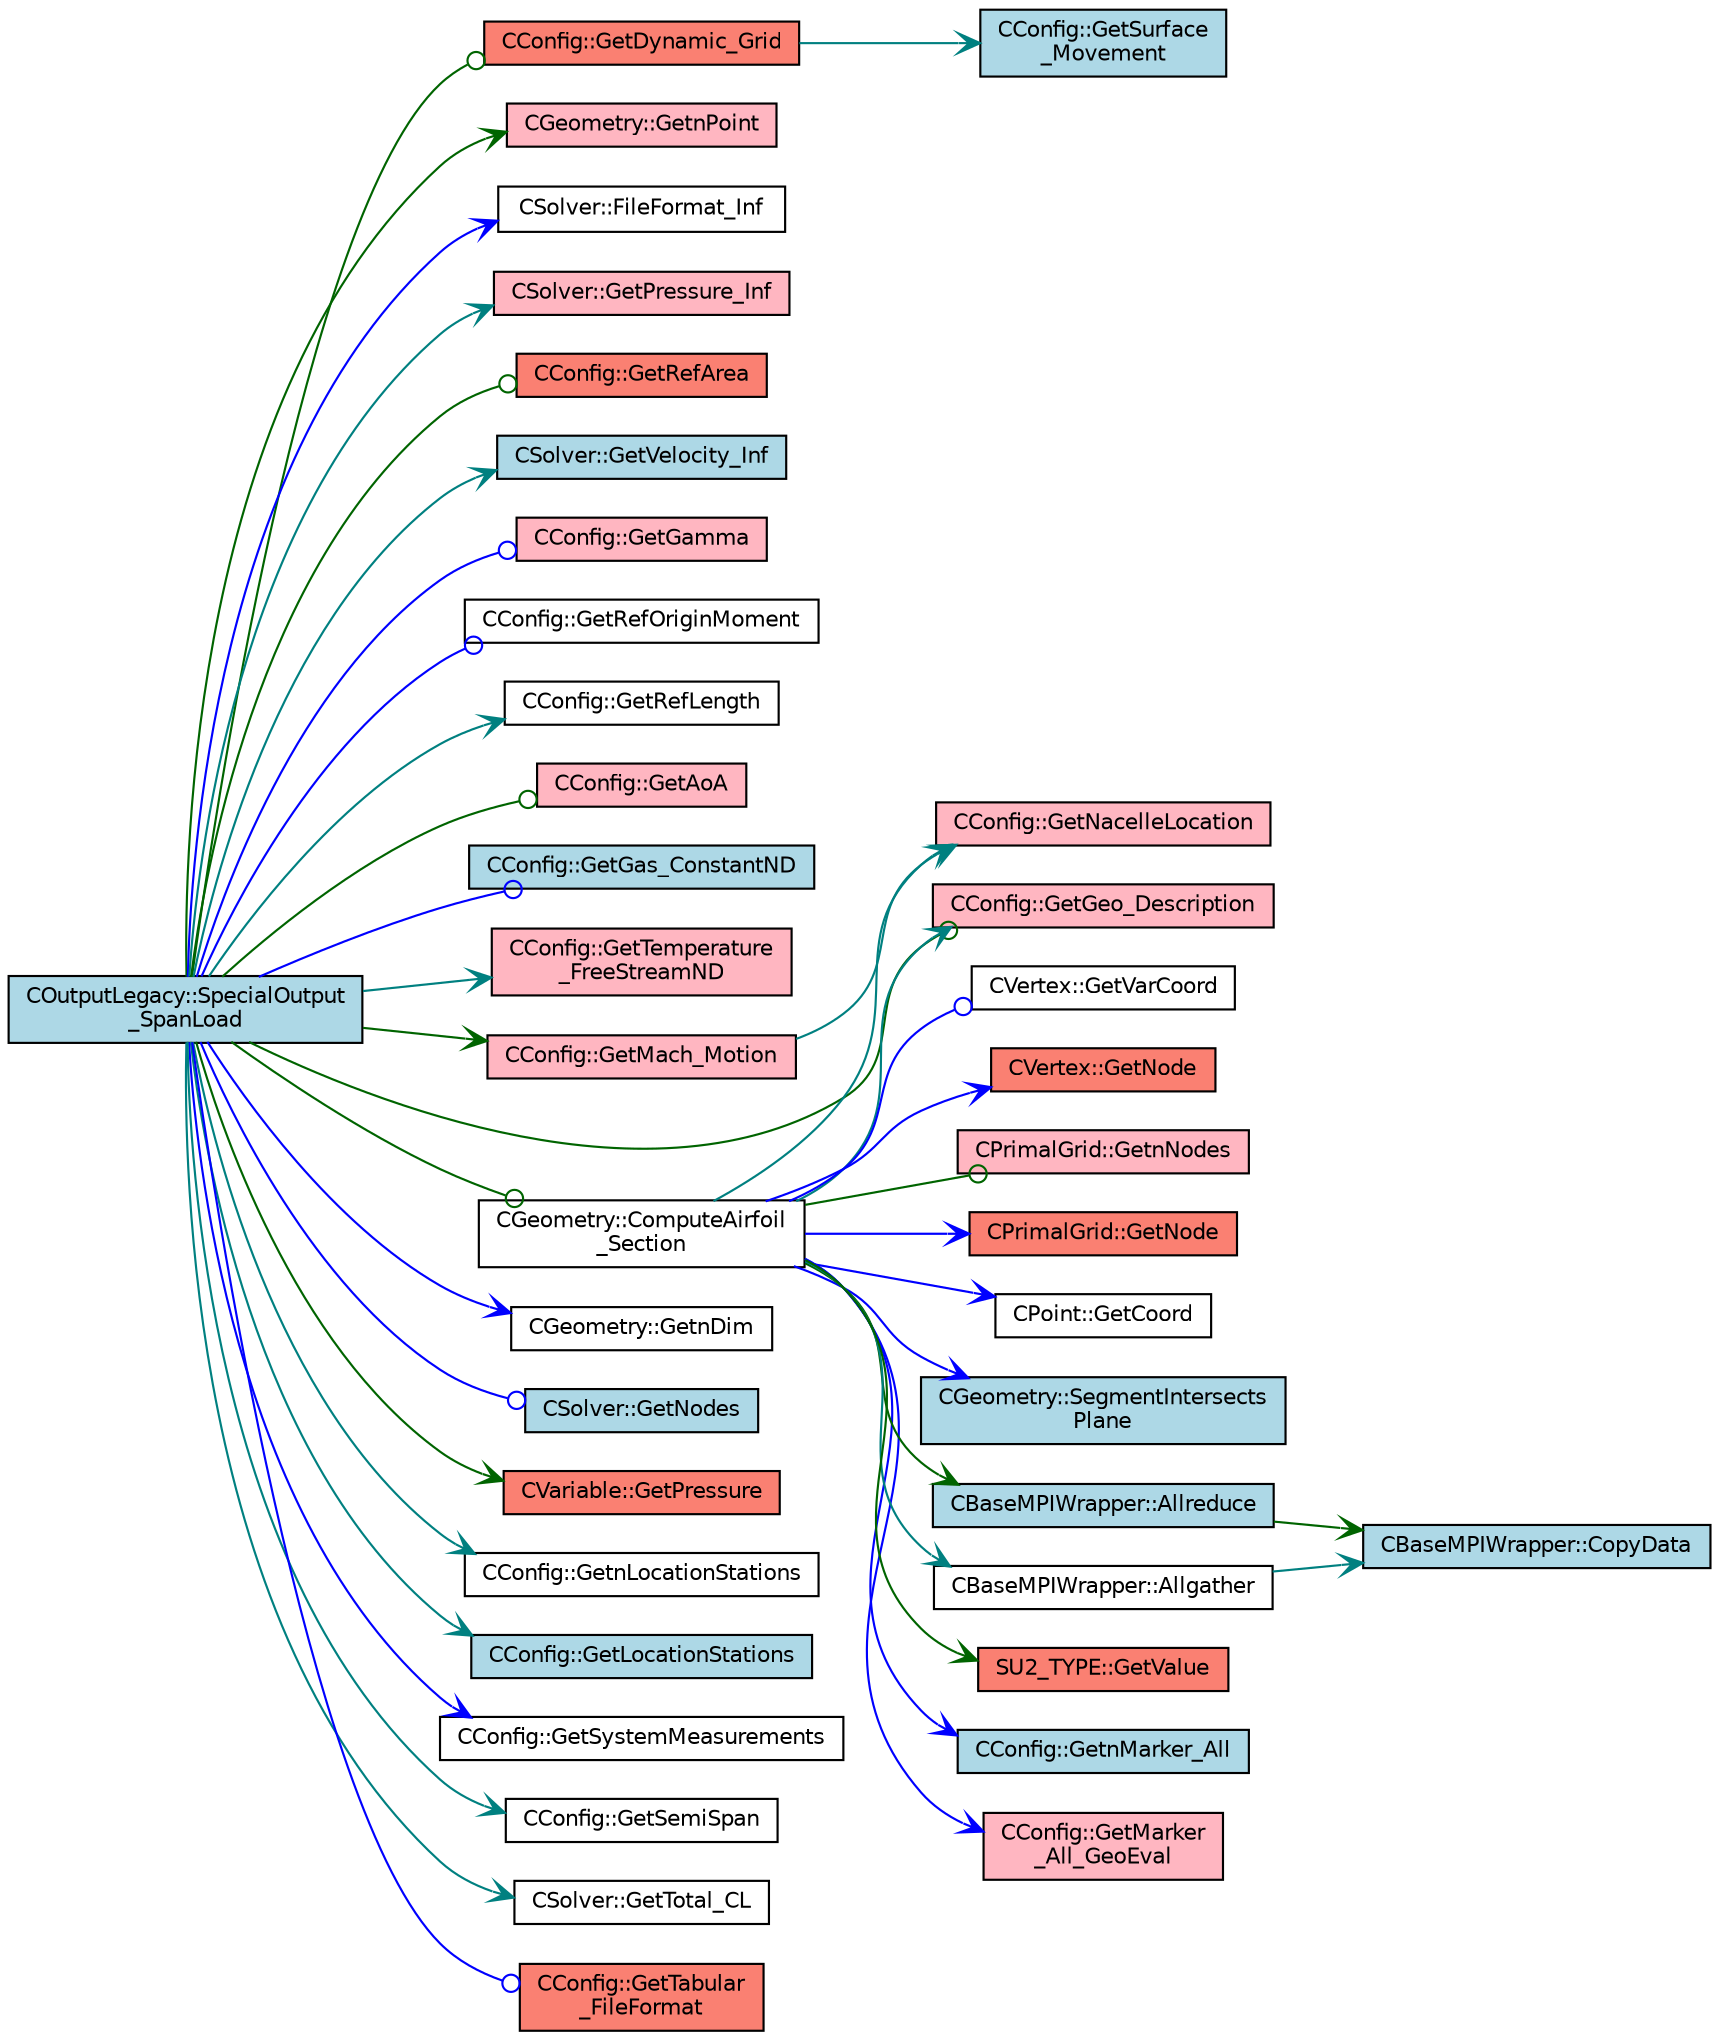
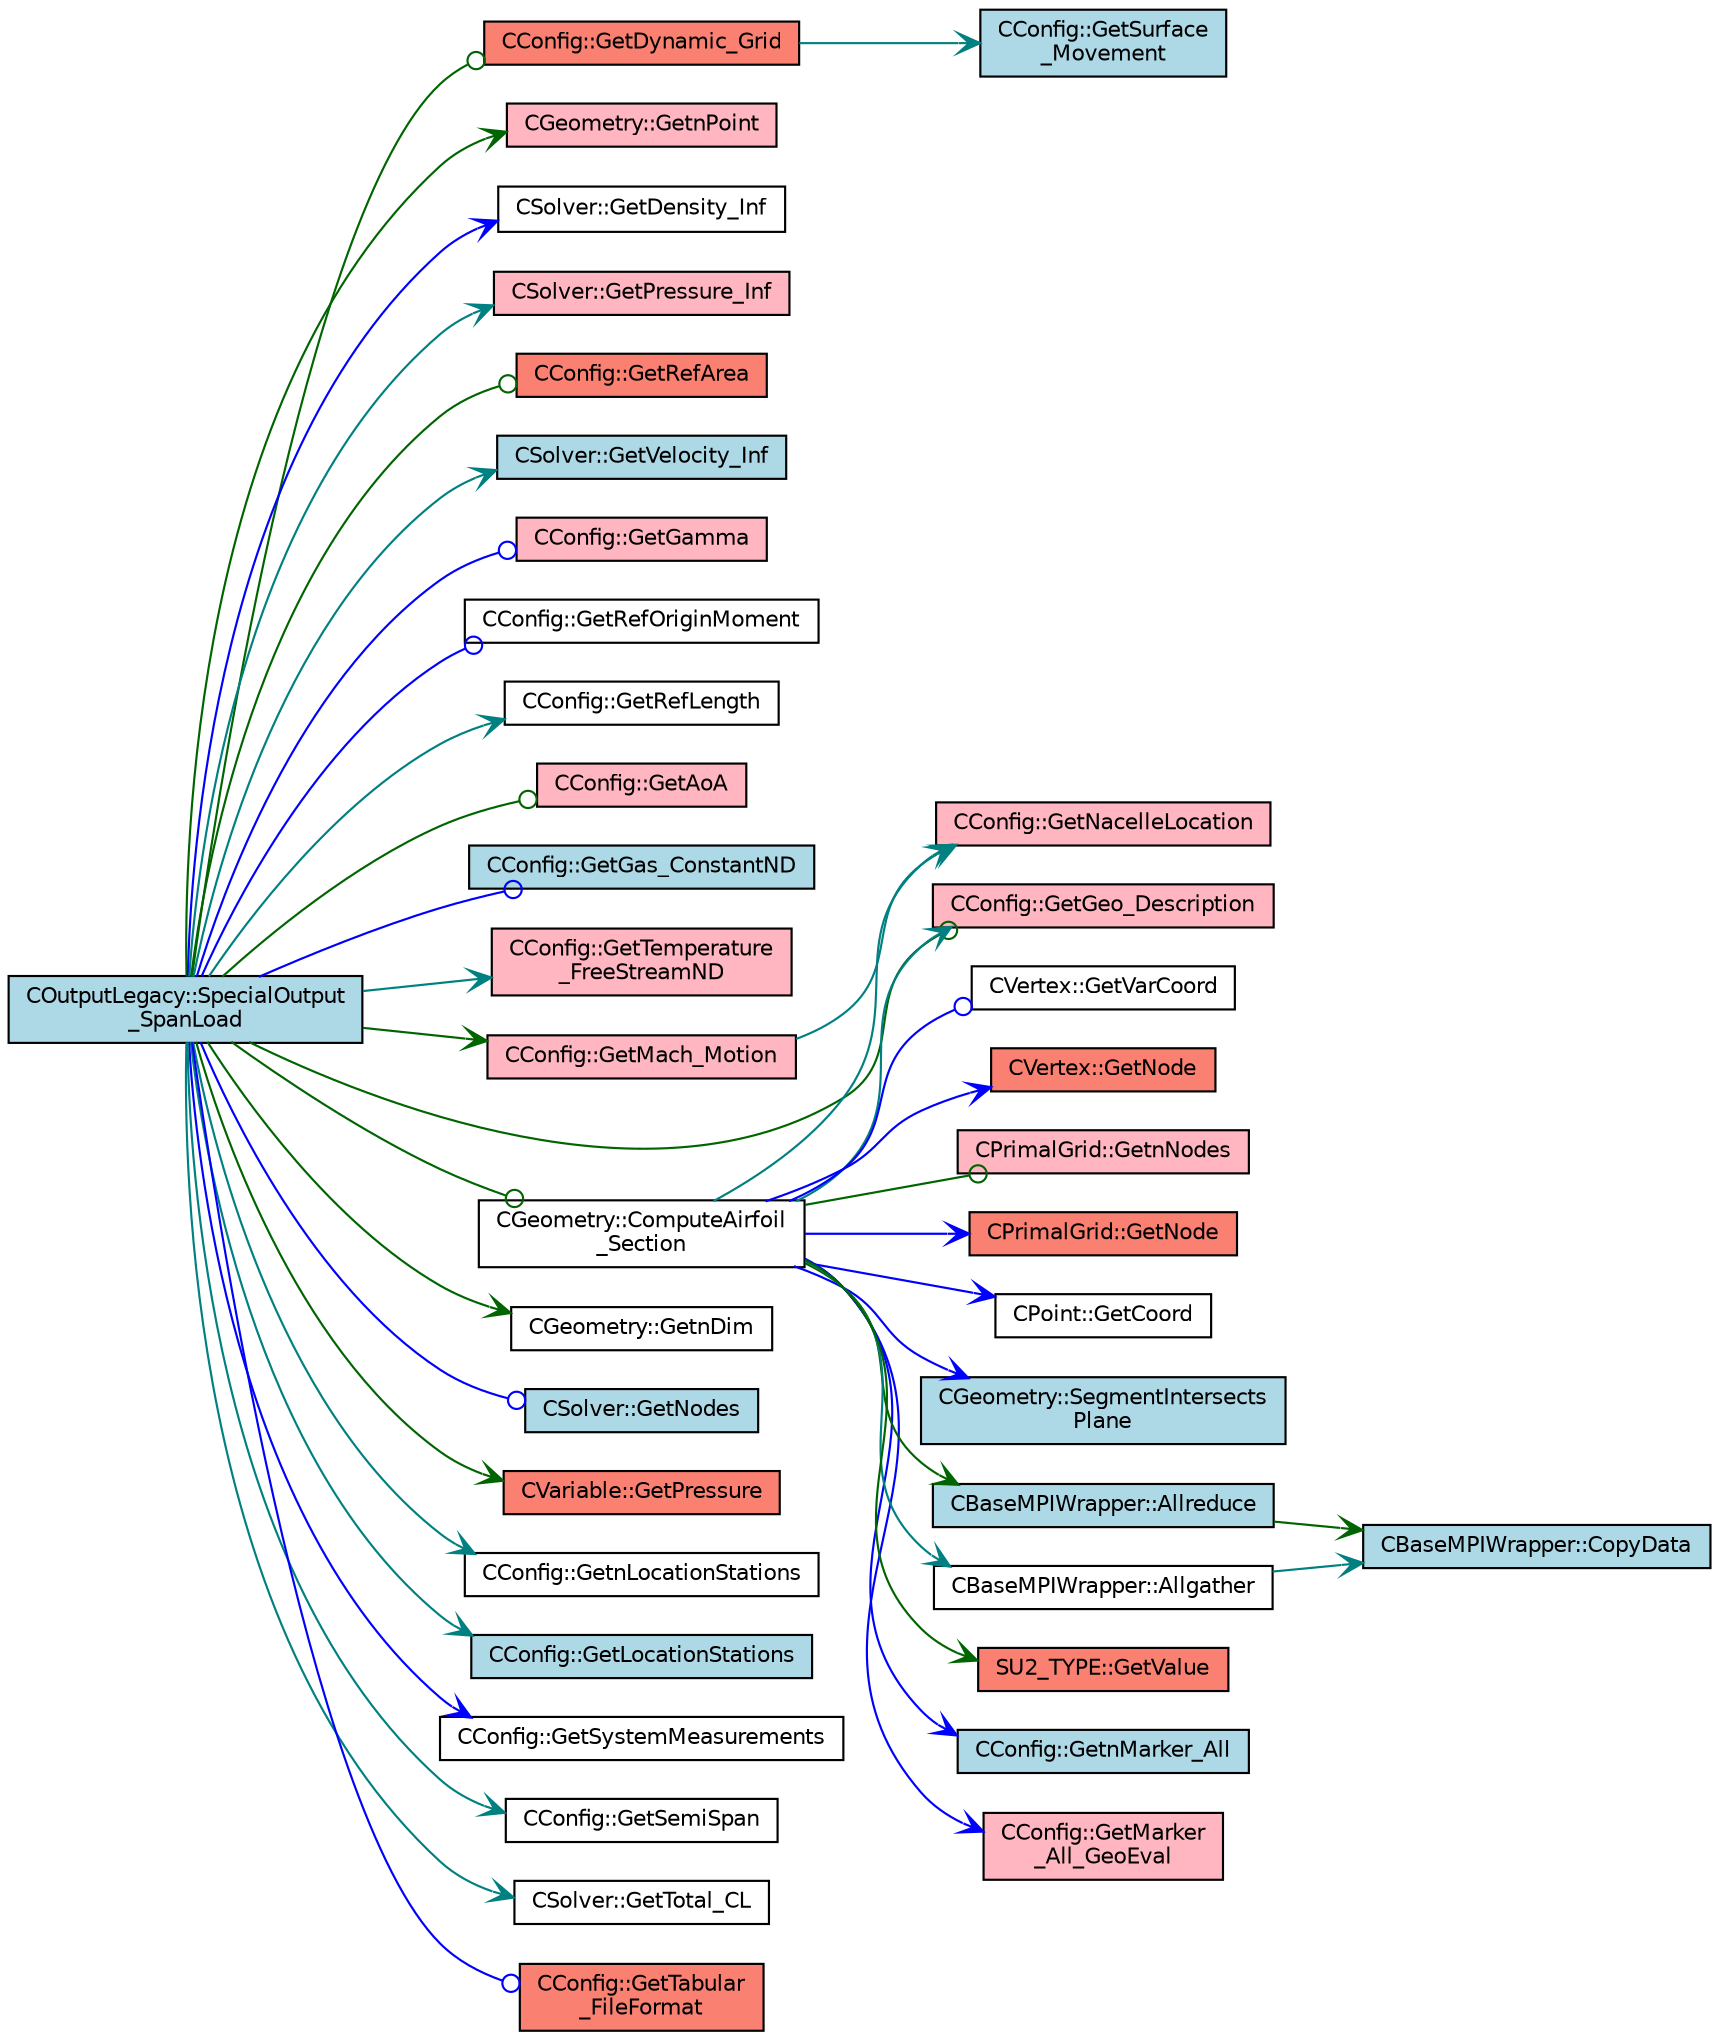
node "CSolver::FileFormat_Inf": label "CSolver::FileFormat_Inf" -> "CSolver::GetDensity_Inf"
edge "COutputLegacy::SpecialOutput _SpanLoad" -> "CGeometry::GetnDim": color blue -> darkgreen
